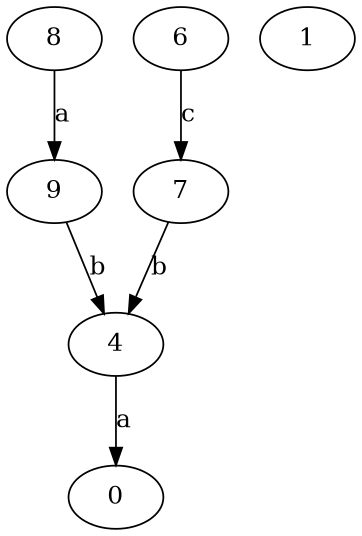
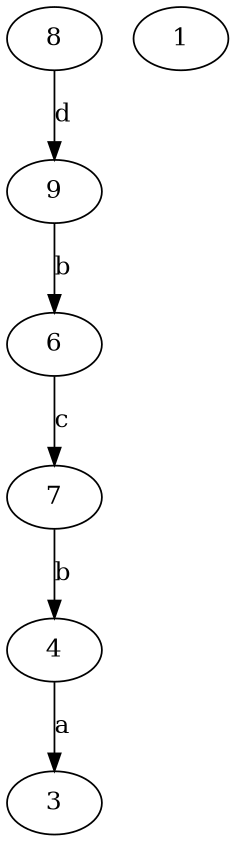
edge "8" -> "9": label "a" -> "d"
edge "9" -> "4": now "9" -> "6"
node "0": label "0" -> "3"
